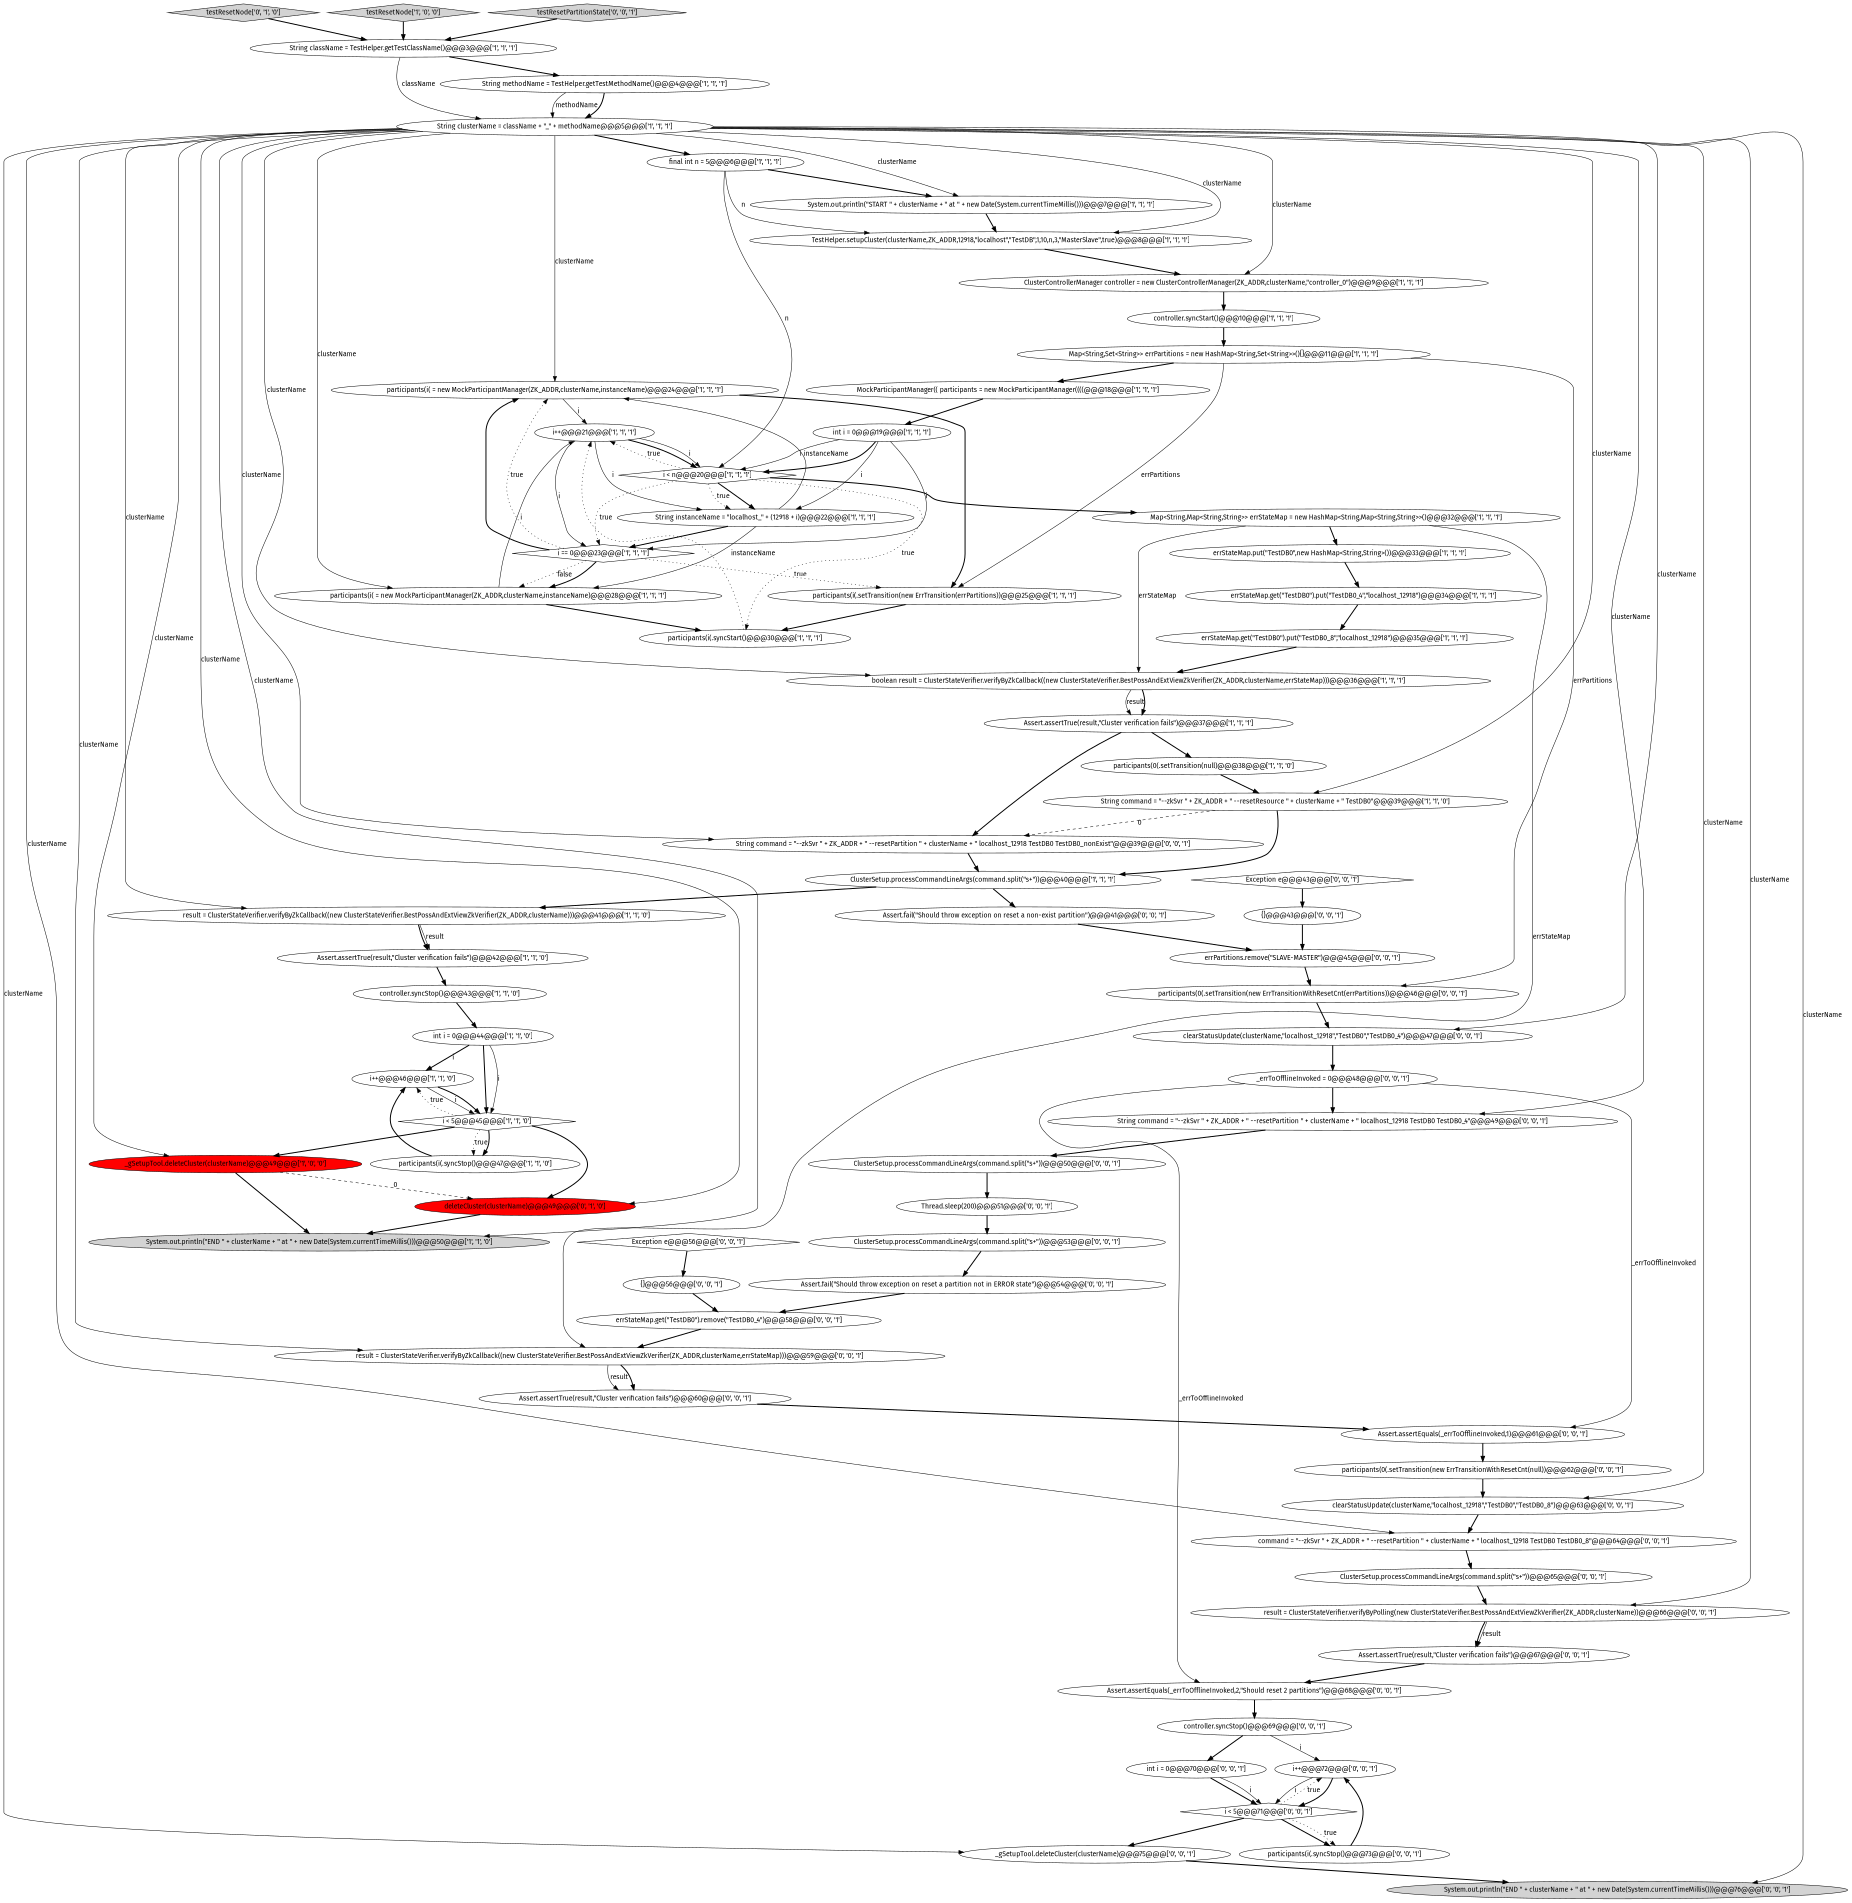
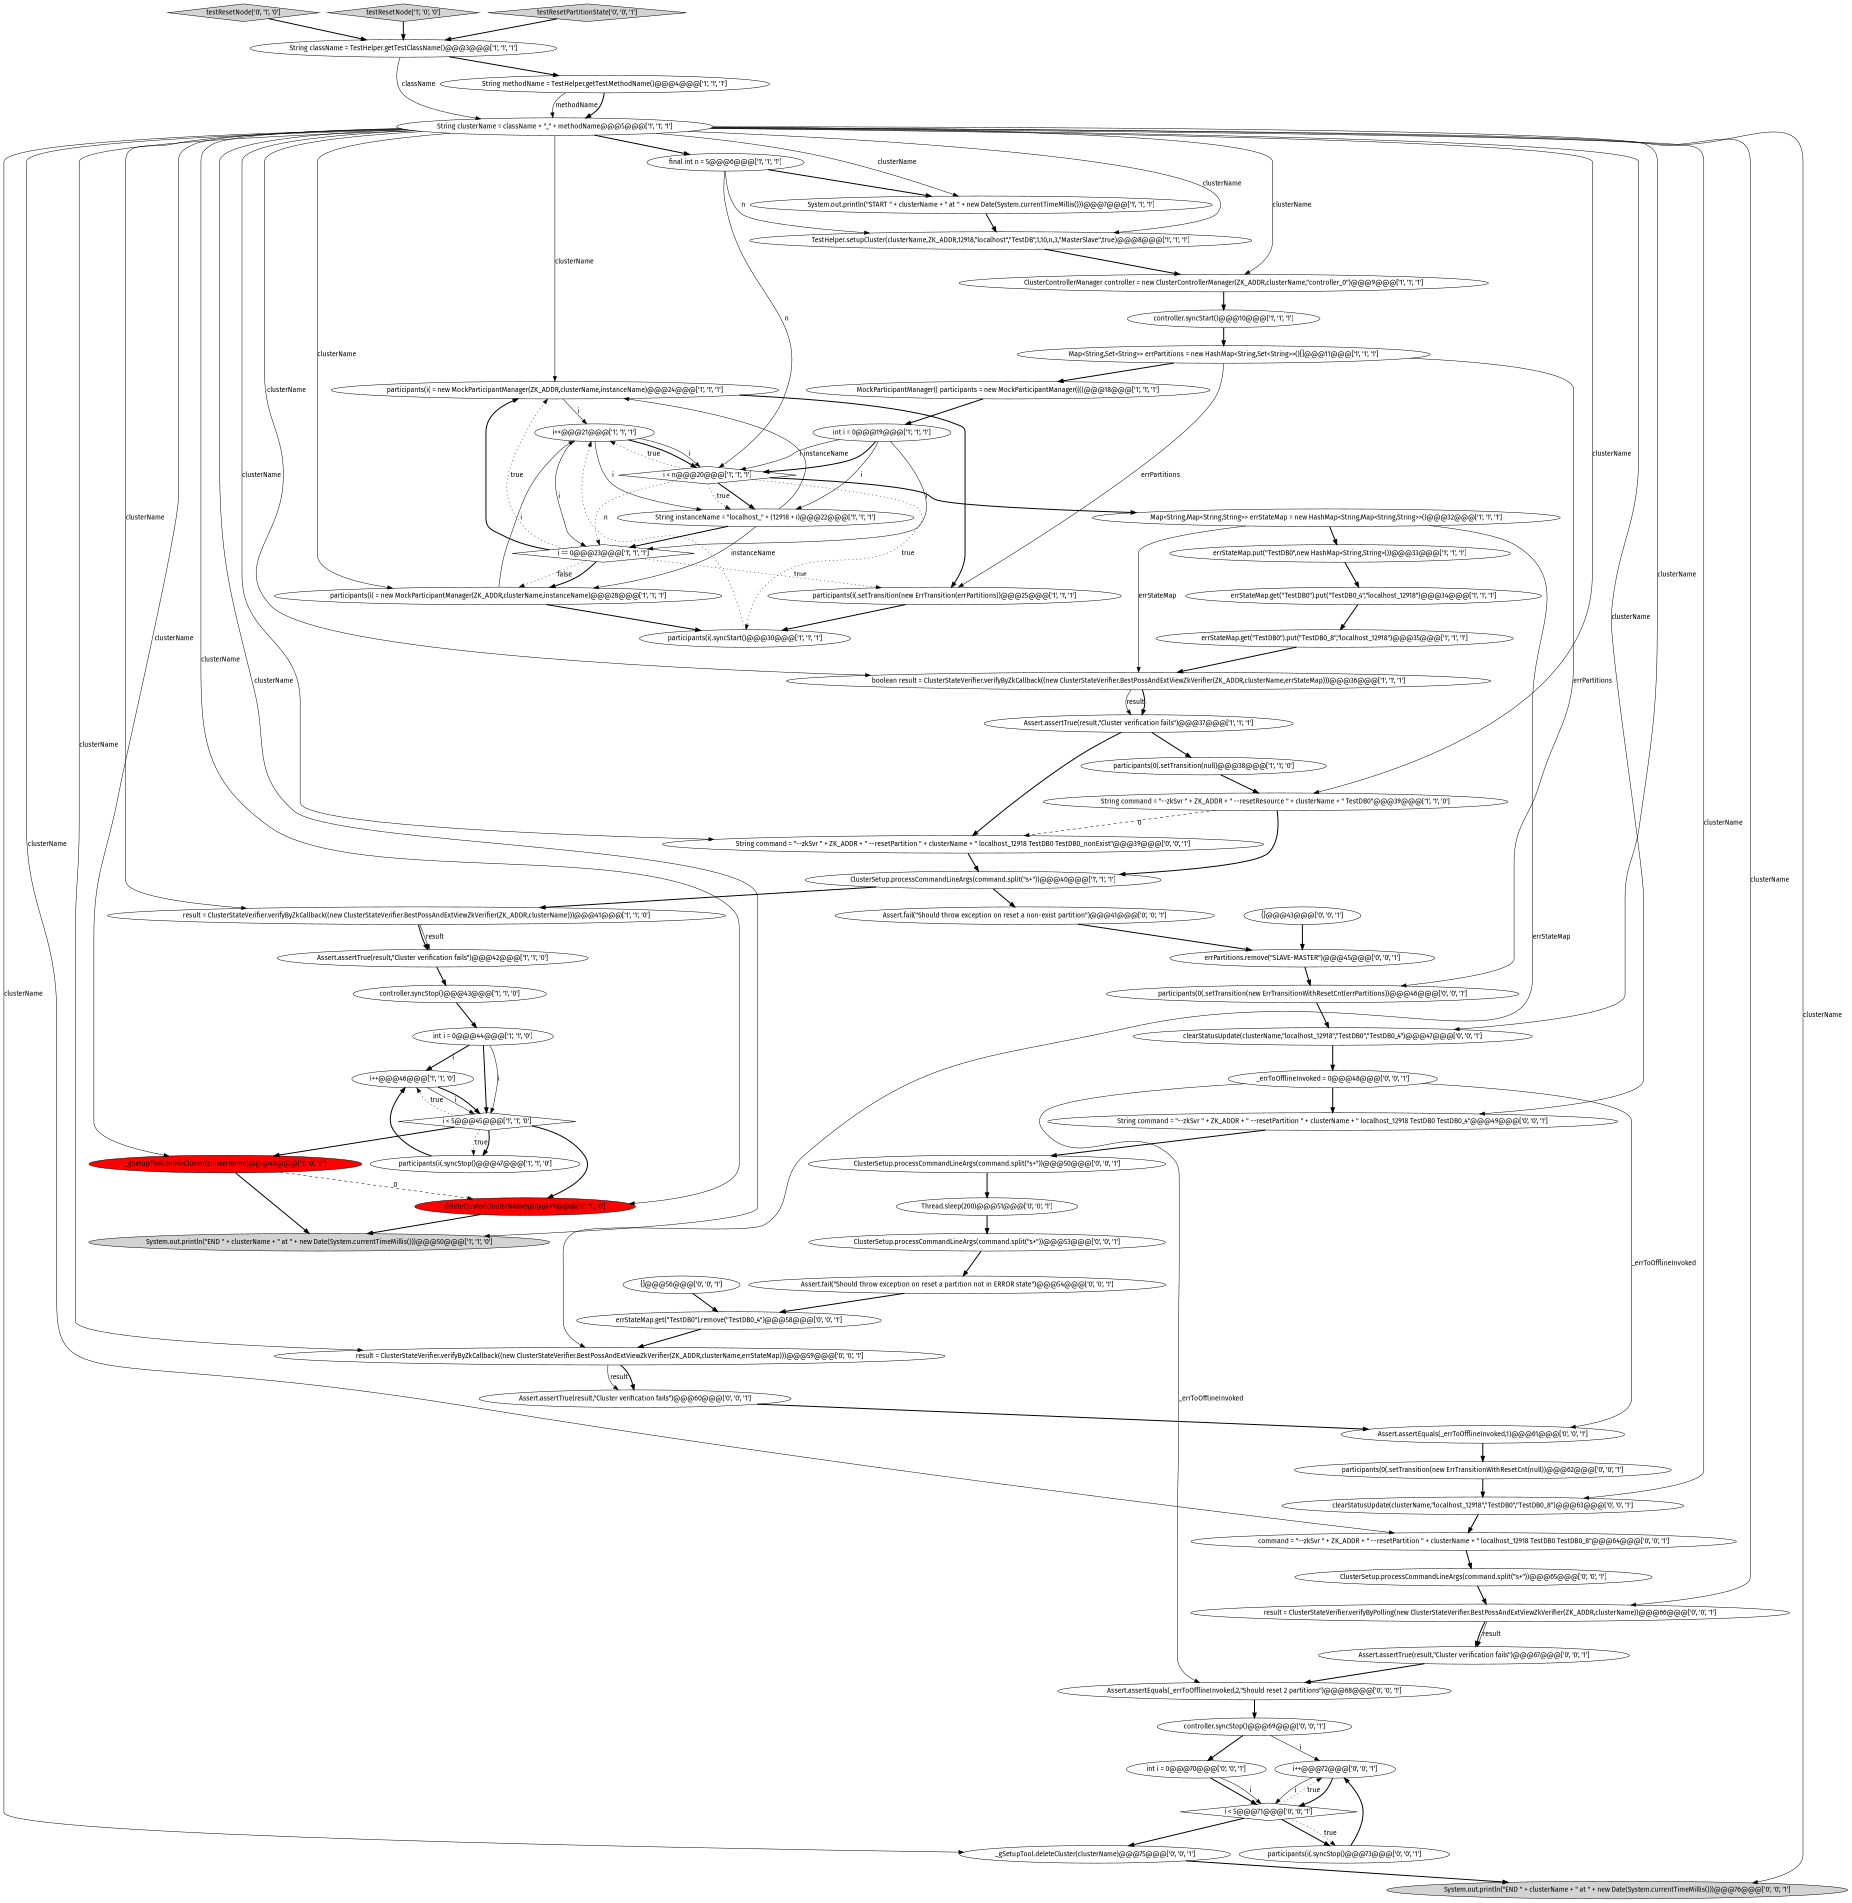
edge "i < n@@@20@@@['1', '1', '1']" -> "i == 0@@@23@@@['1', '1', '1']": label "true" -> "n"
node "Exception e@@@43@@@['0', '0', '1']": removed
node "Exception e@@@56@@@['0', '0', '1']": removed
